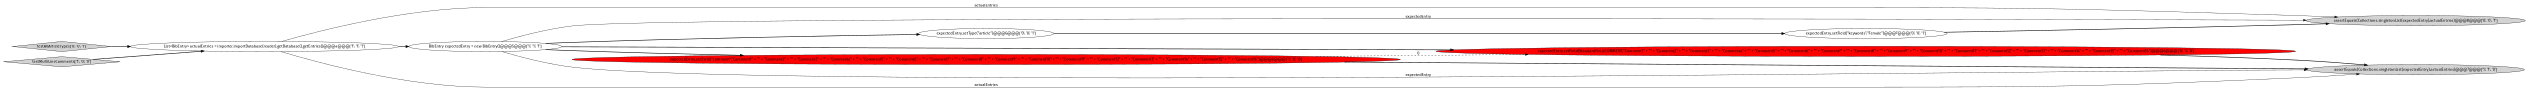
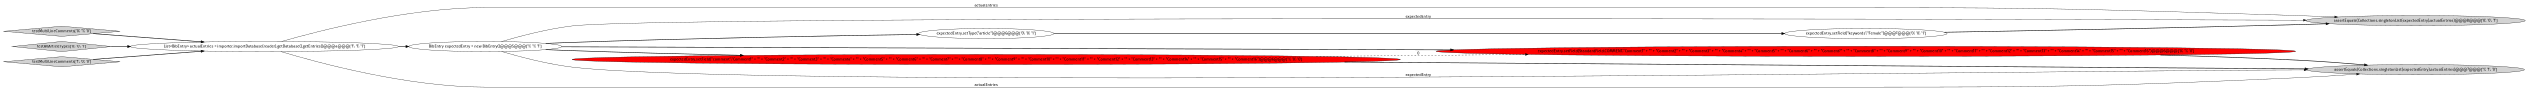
node "testMultiLineComments['0', '1', '0']": added
